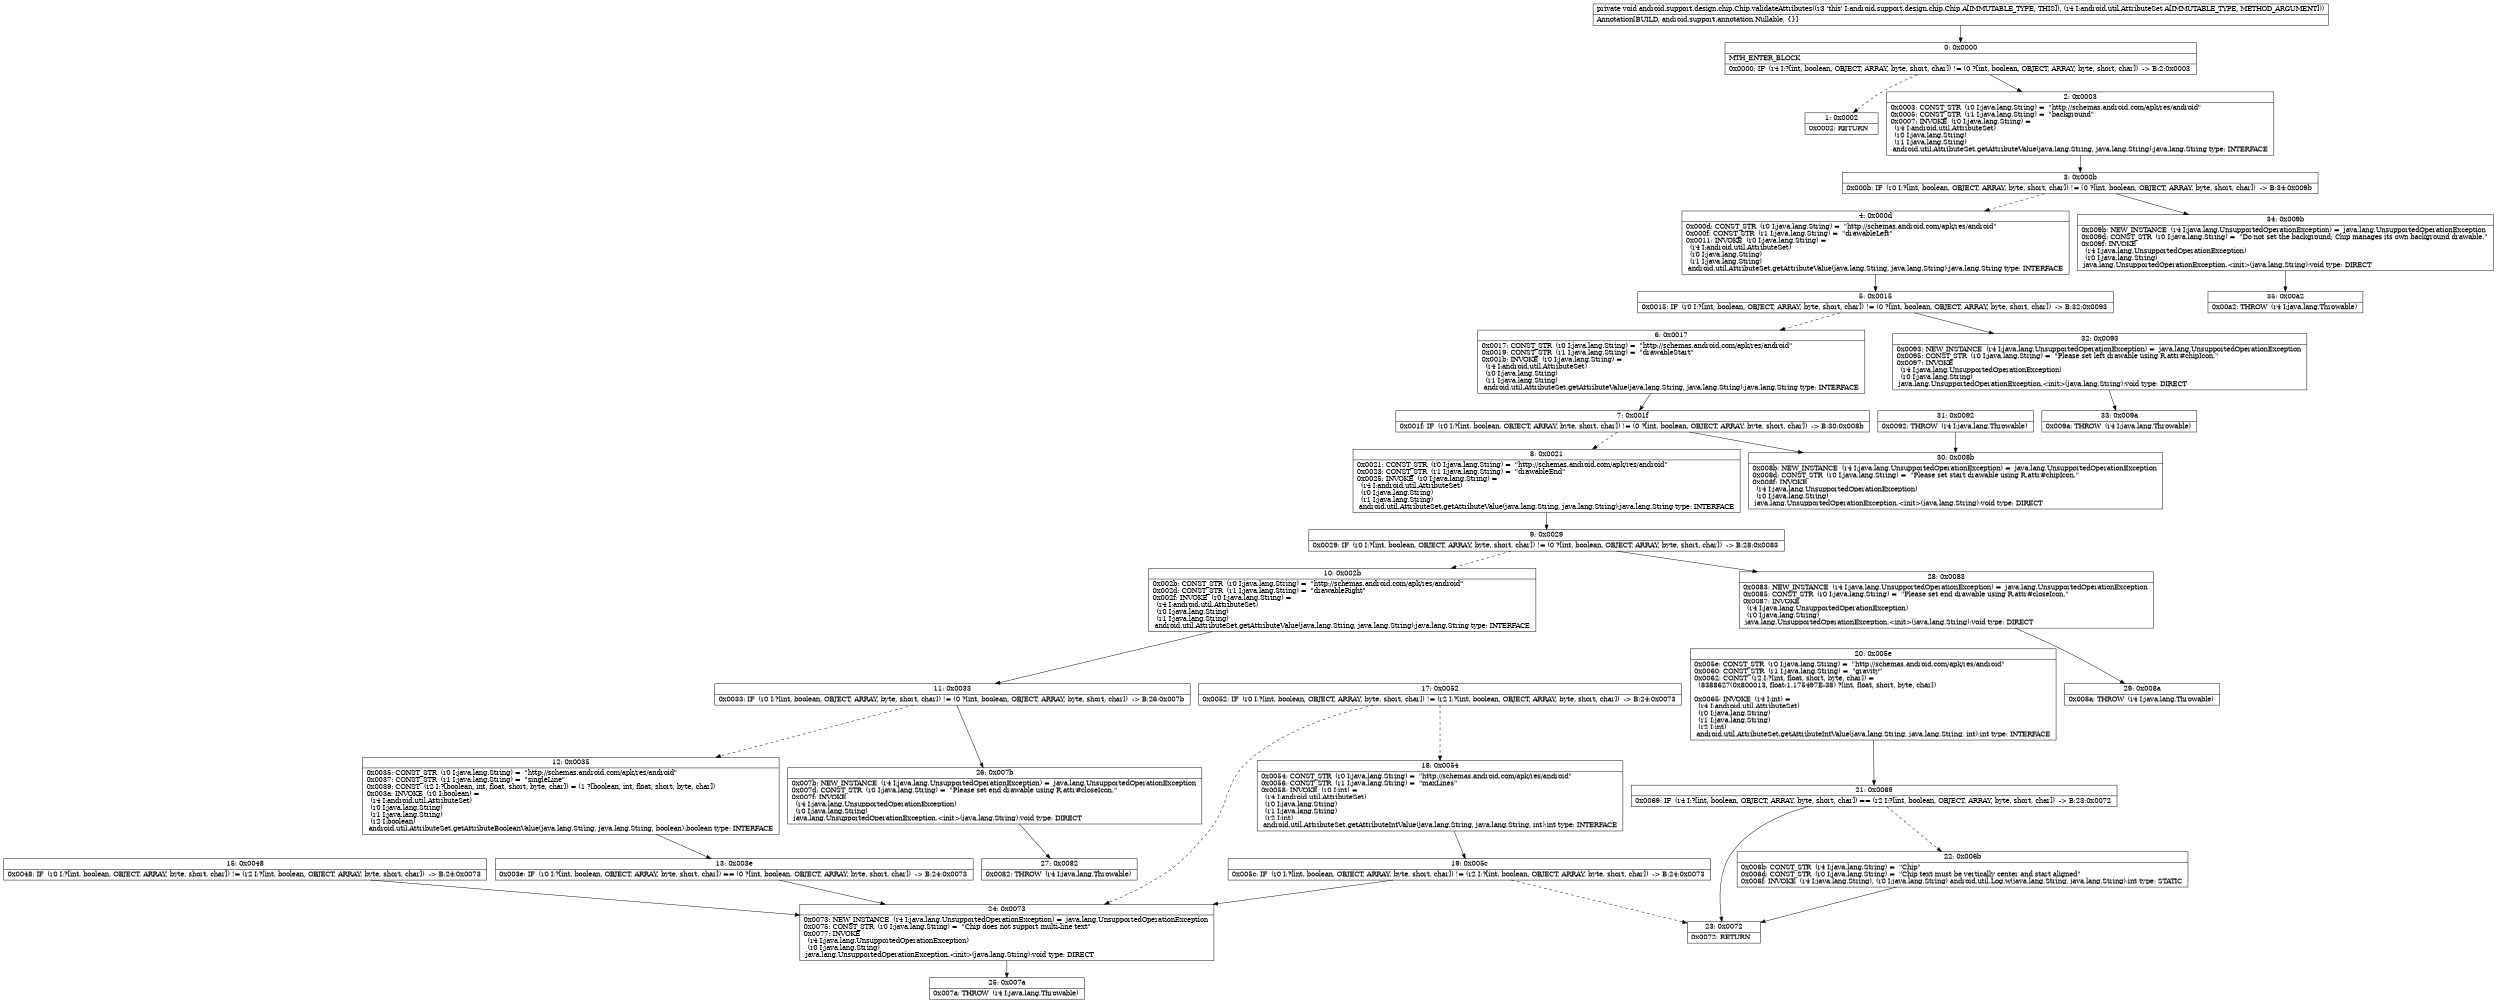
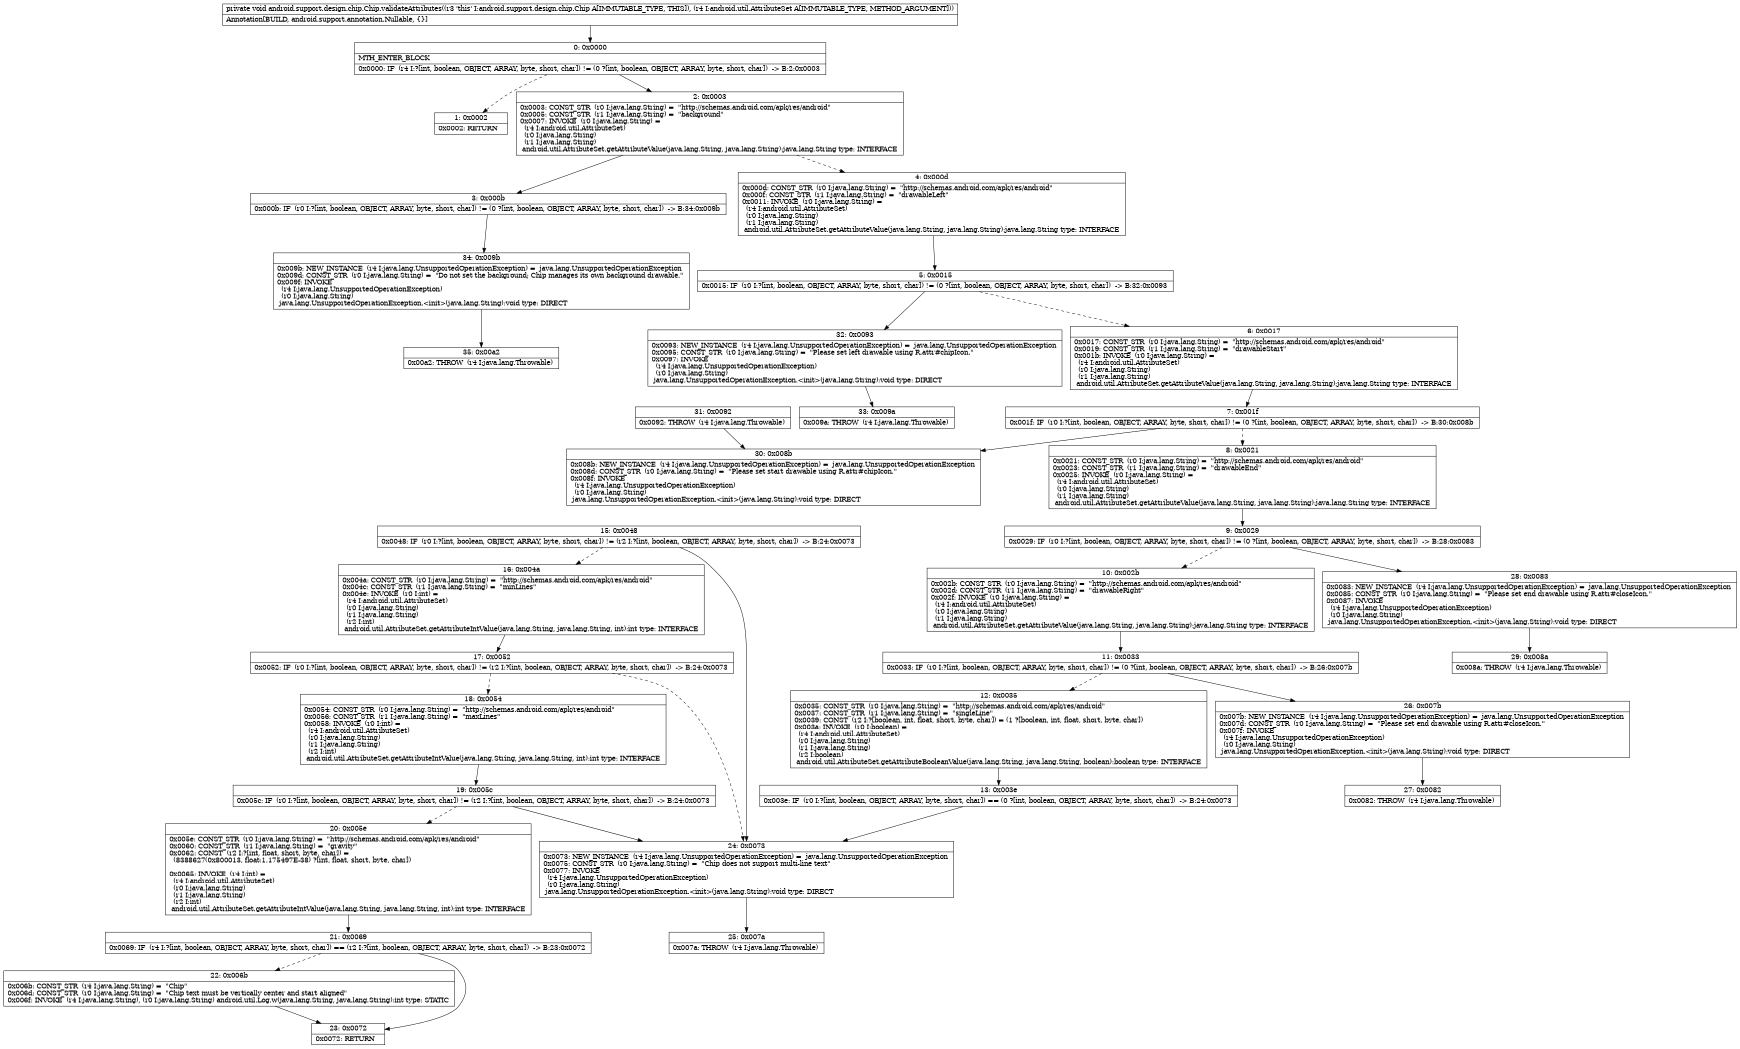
edge "3: 0x000b" -> "4: 0x000d": now "2: 0x0003" -> "4: 0x000d"
node "16: 0x004a": added
edge "19: 0x005c" -> "23: 0x0072": now "19: 0x005c" -> "20: 0x005e"
